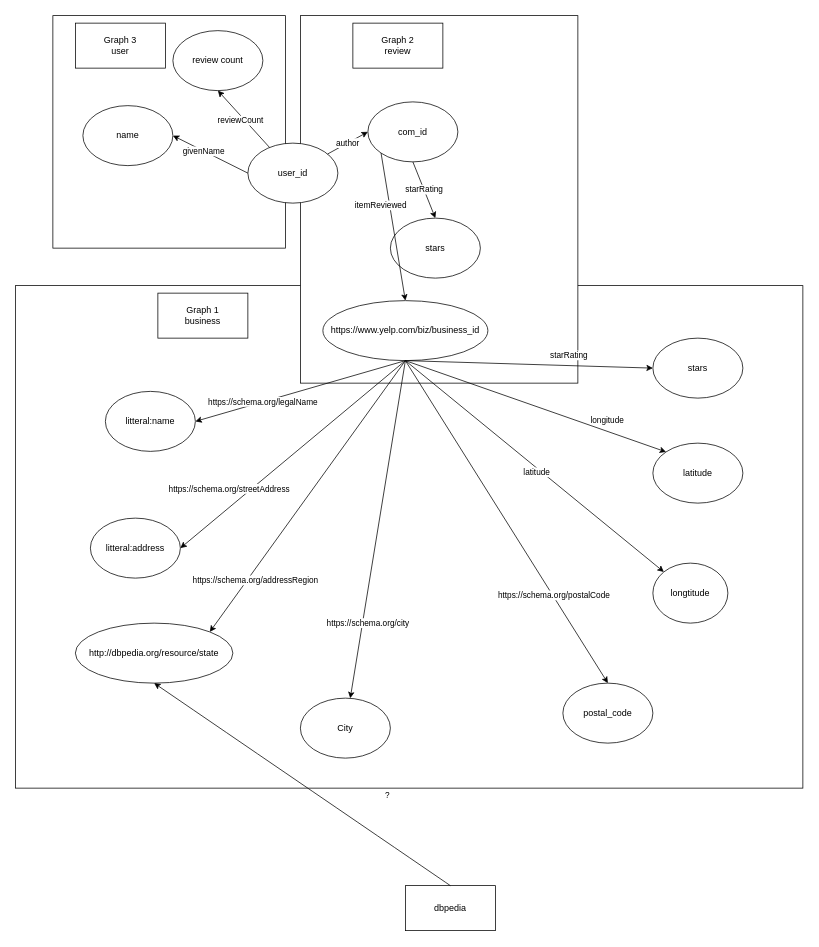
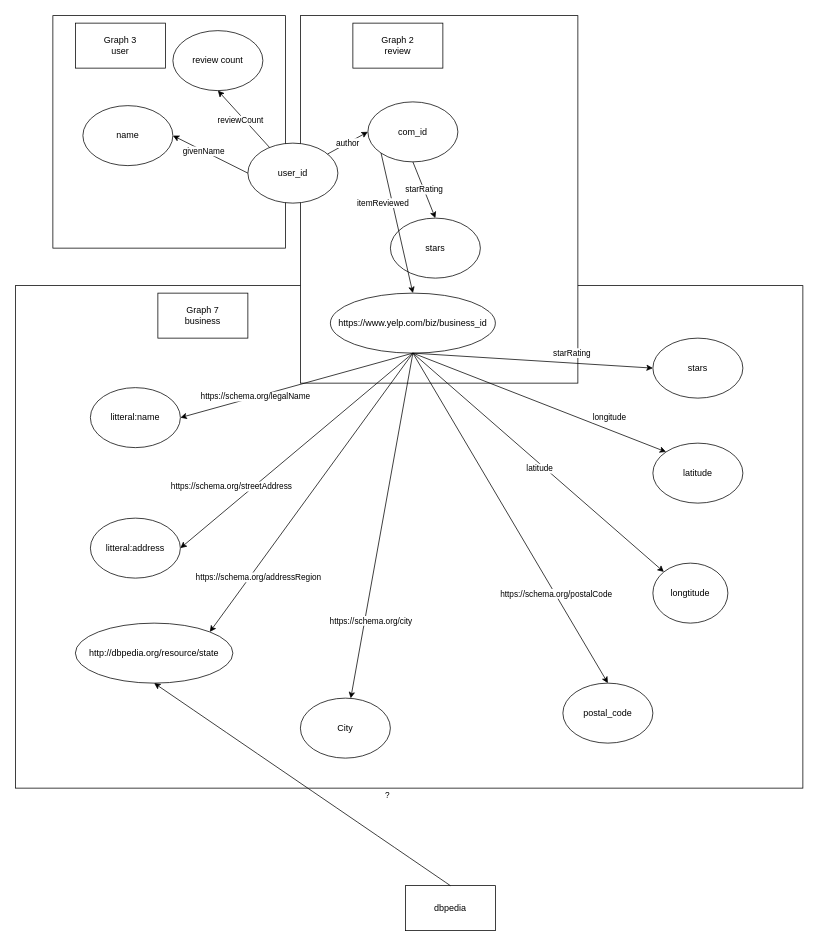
node "Graph 1 business": label "Graph 1 business" -> "Graph 7 business"
node "https://www.yelp.com/biz/business_id": moved (405, 330) -> (413, 323)
node "litteral:name": moved (150, 421) -> (135, 417)
